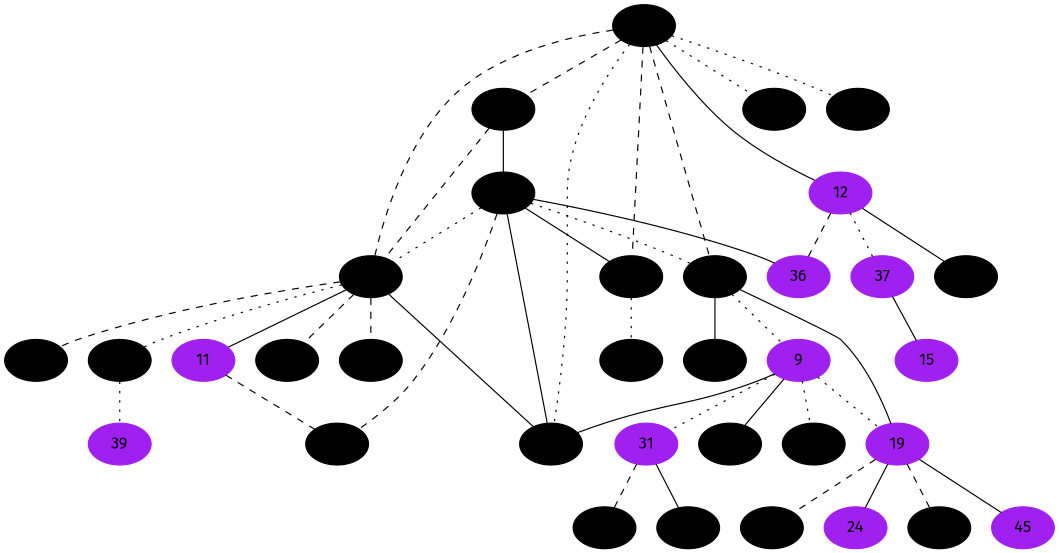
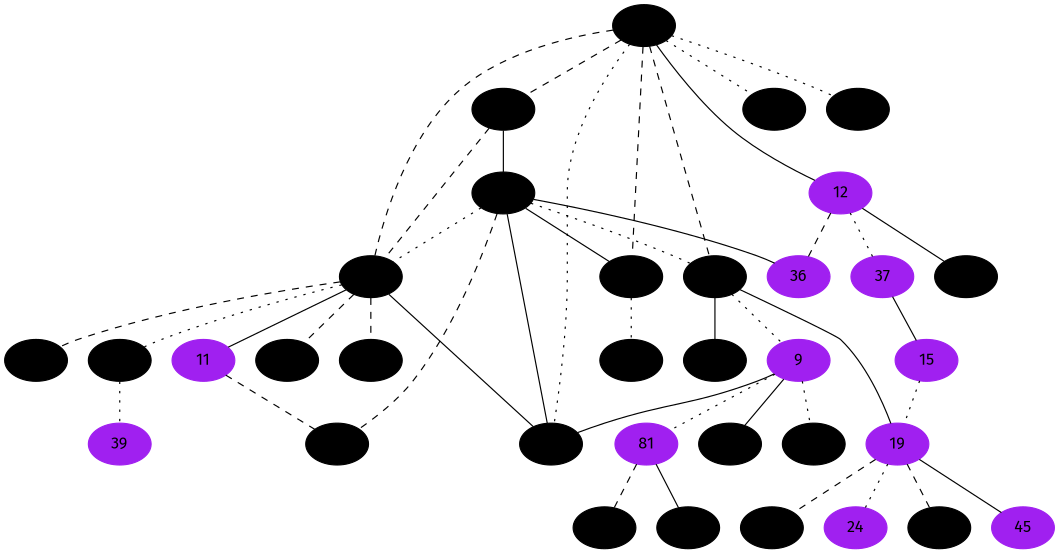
edge "9" -- "19": now "15" -- "19"
node "31": label "31" -> "81"
edge "19" -- "24": style solid -> dotted
